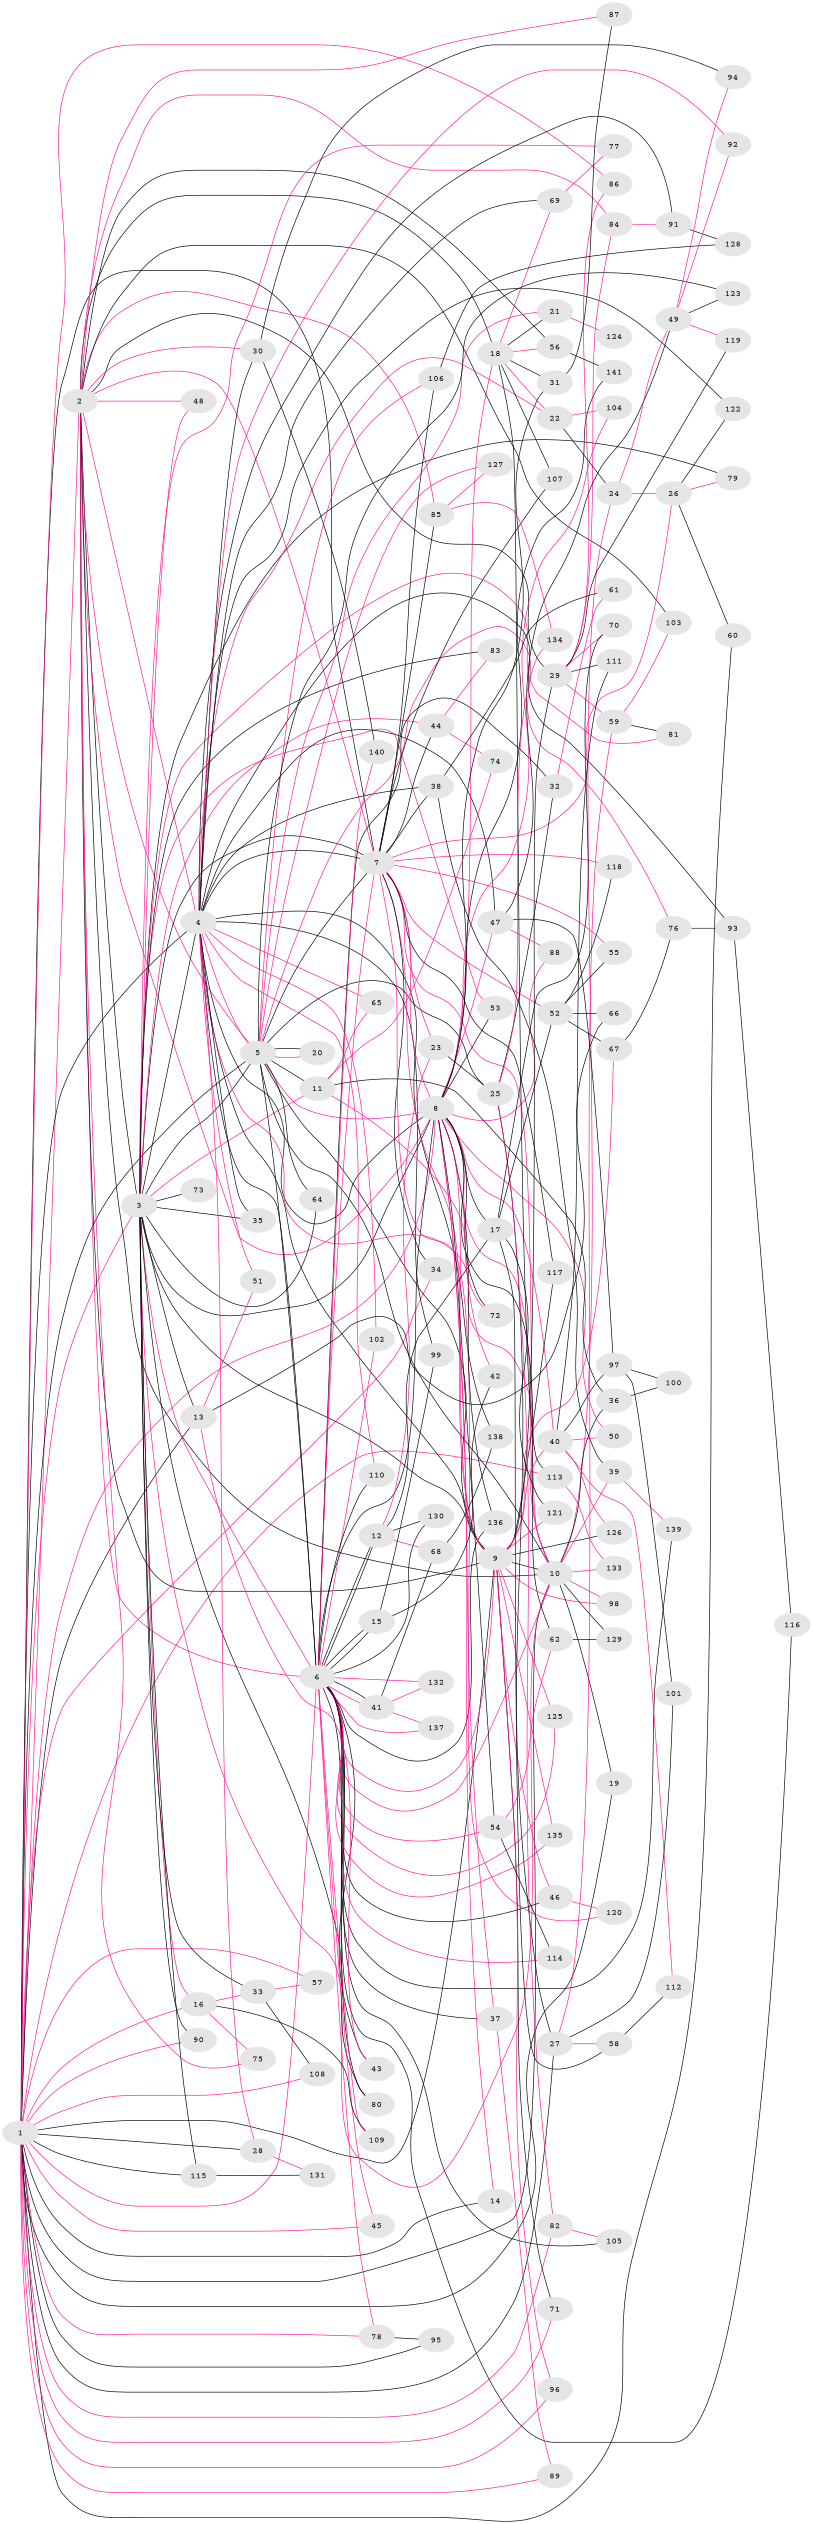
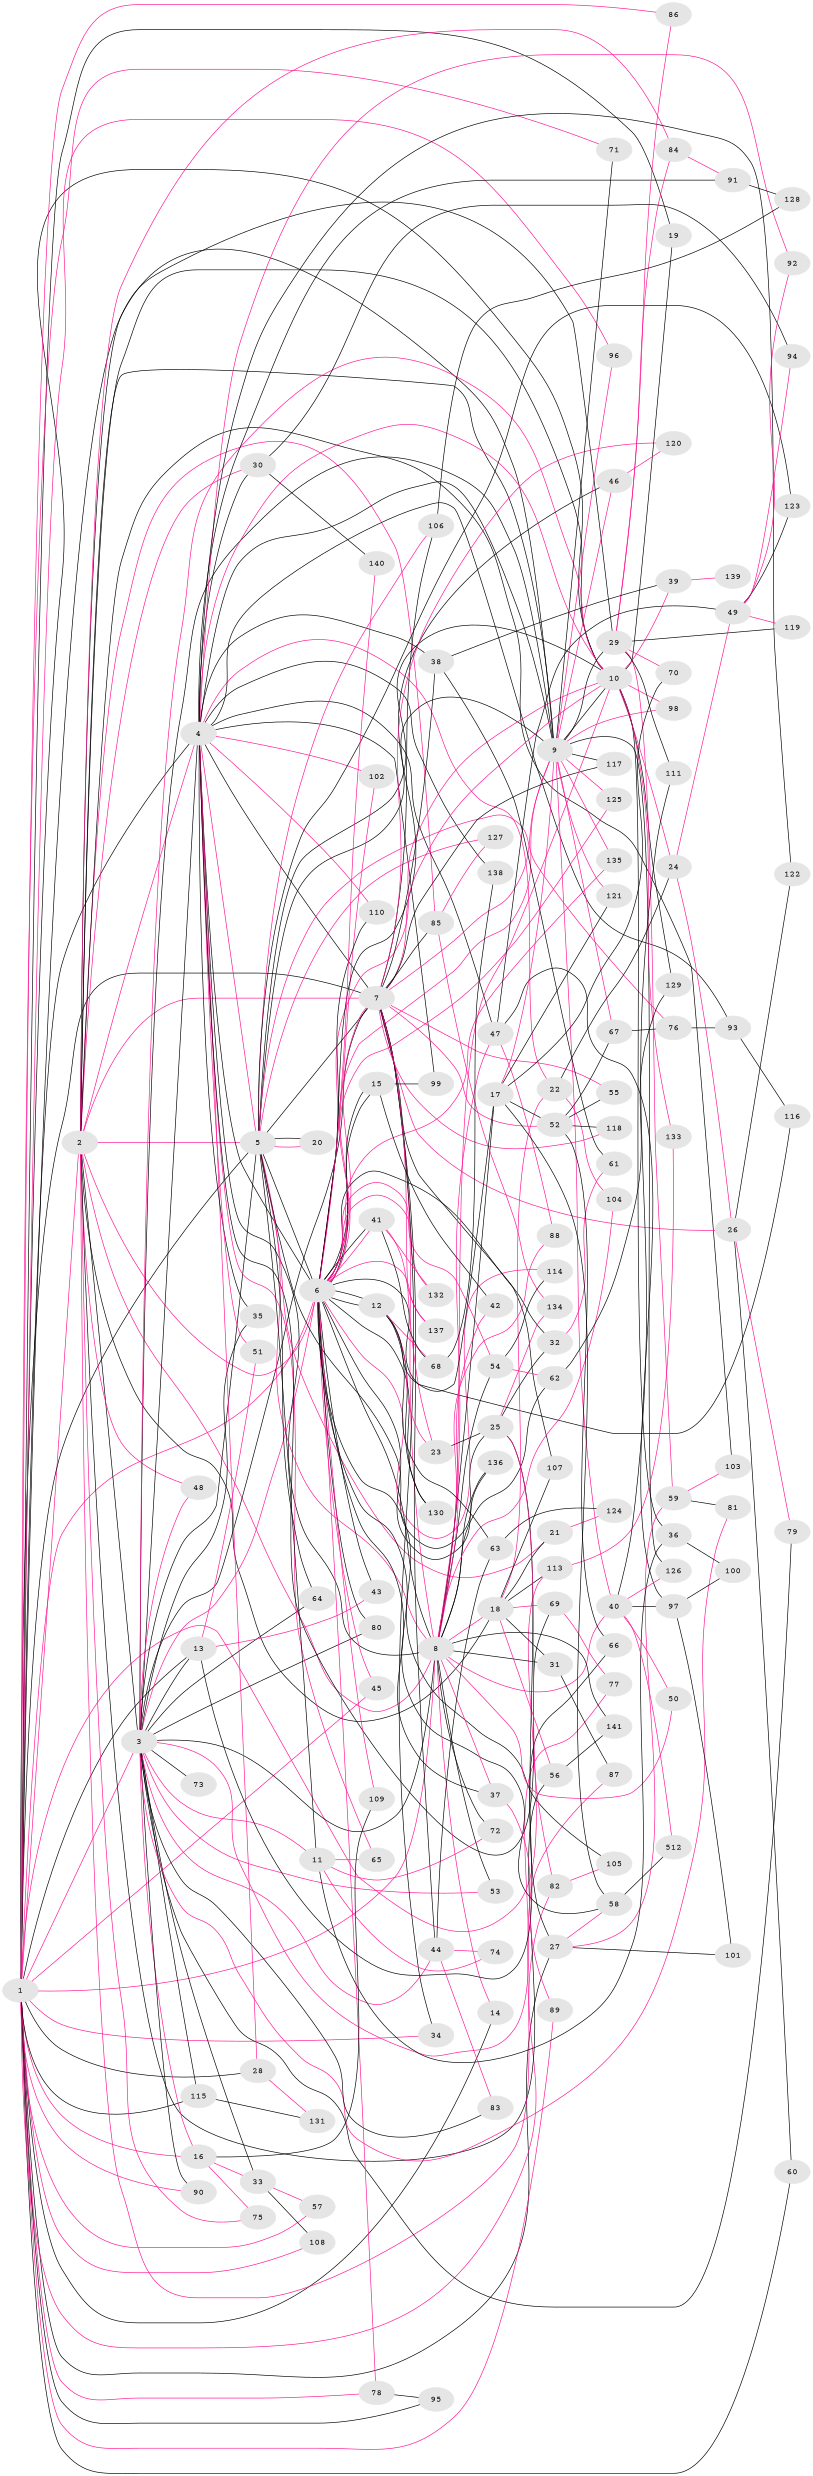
edge "8" -- "9": now "17" -- "9"
node "63": added
edge "139" -- "6": now "58" -- "6"
node "112": label "112" -> "512"
